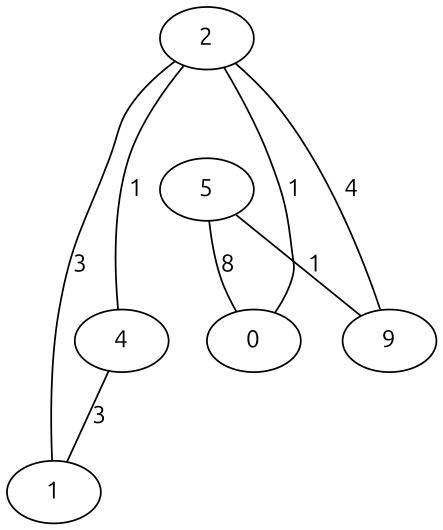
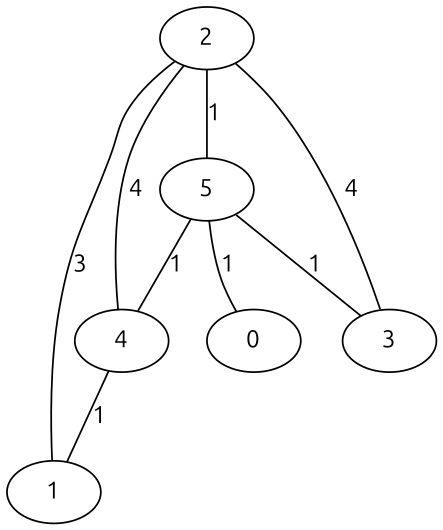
edge "2" -- "0": now "2" -- "5"
edge "2" -- "4": label "1" -> "4"
edge "5" -- "4": added, label "1"
edge "5" -- "0": label "8" -> "1"
node "9": label "9" -> "3"
edge "4" -- "1": label "3" -> "1"
